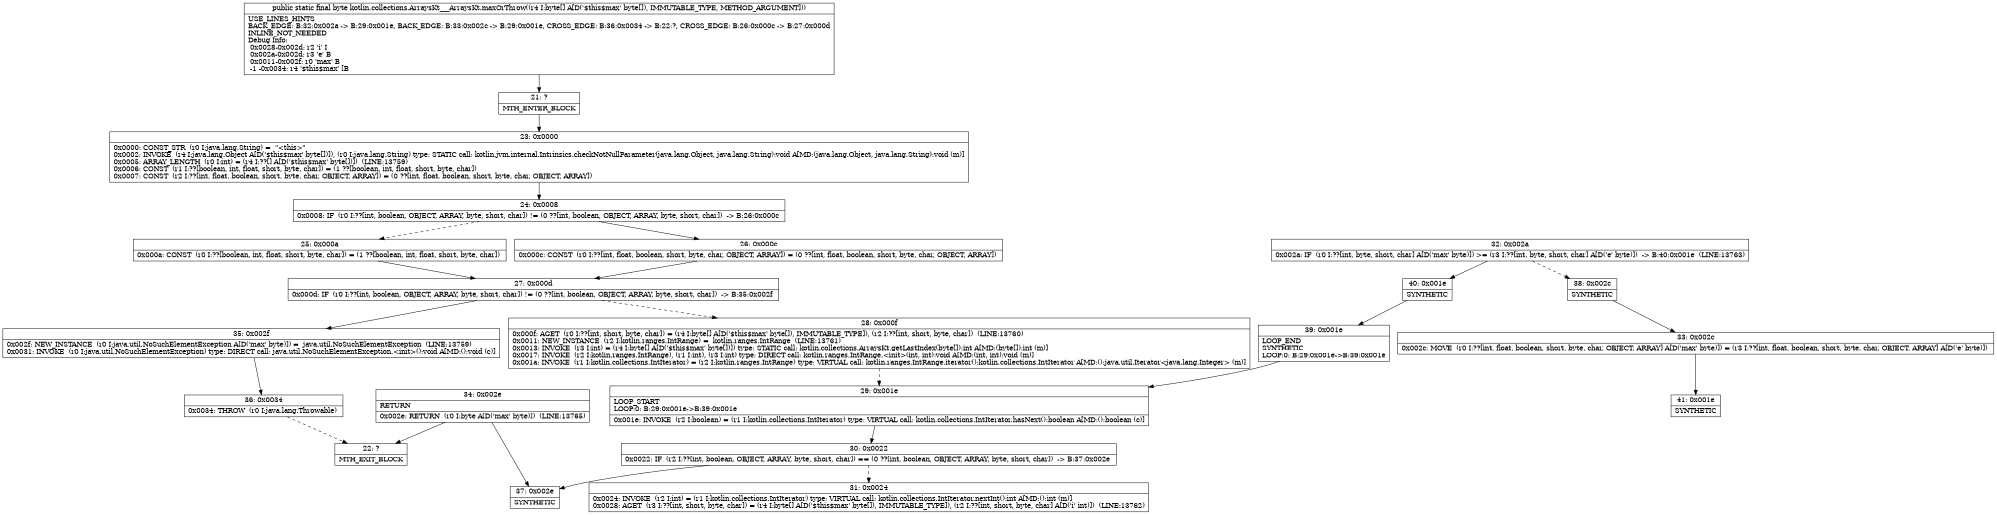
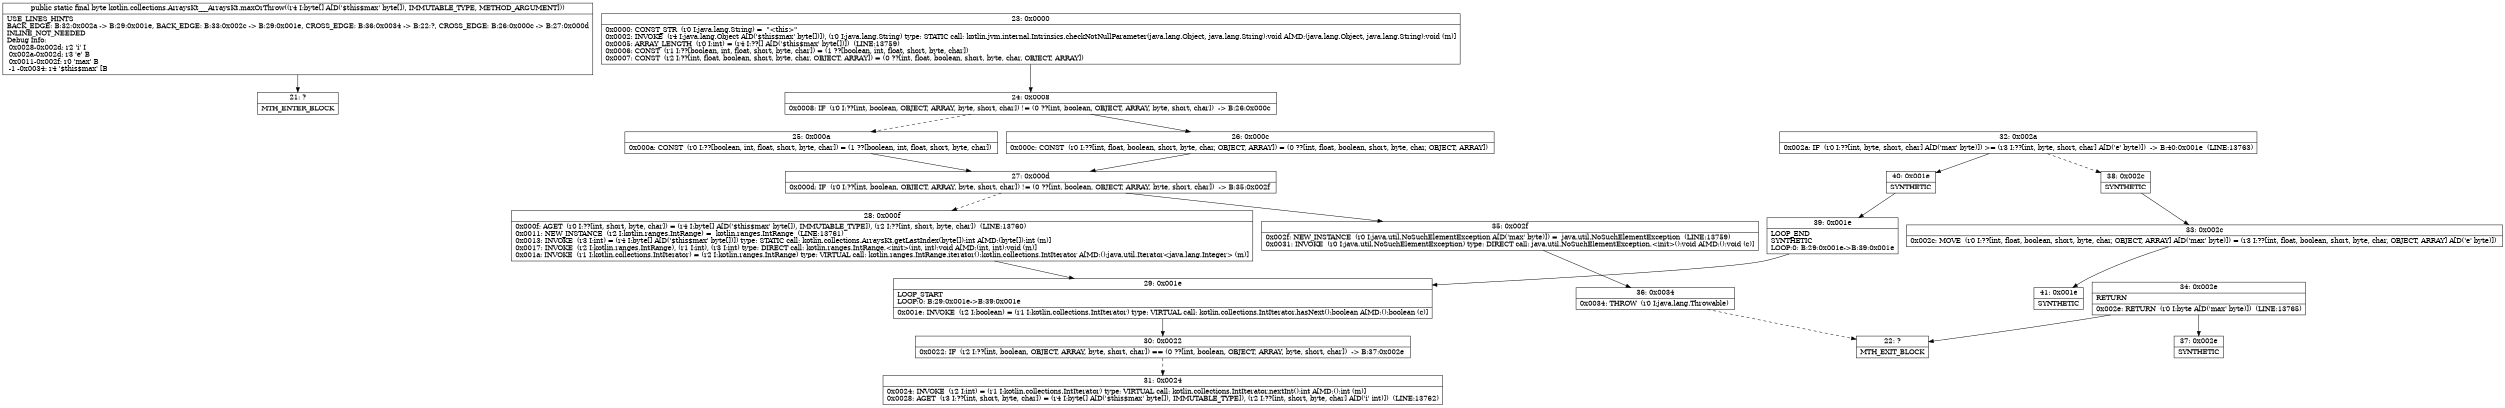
edge "21: ?" -> "23: 0x0000": removed
edge "28: 0x000f" -> "29: 0x001e": style dashed -> solid
edge "30: 0x0022" -> "37: 0x002e": removed
